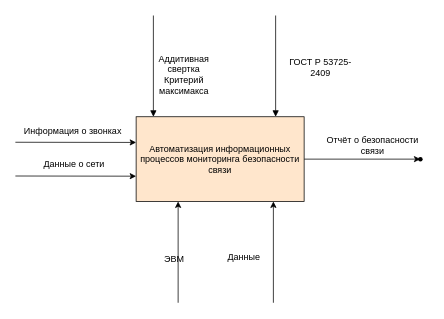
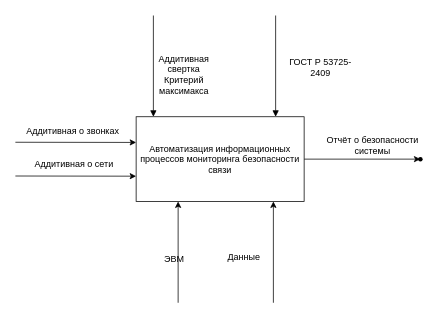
node "Информация о звонках": label "Информация о звонках" -> "Аддитивная о звонках"
node "Отчёт о безопасности связи": label "Отчёт о безопасности связи" -> "Отчёт о безопасности системы"
node "Автоматизация информационных процессов мониторинга безопасности связи": fillcolor #ffe6cc -> #ffffff
node "Данные о сети": label "Данные о сети" -> "Аддитивная о сети"
